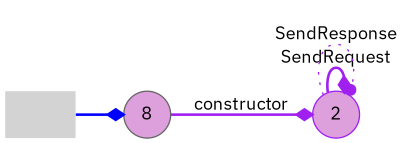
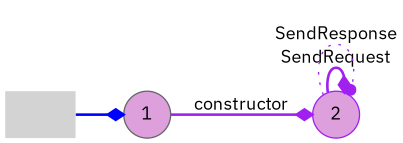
node "8": label "8" -> "1"
